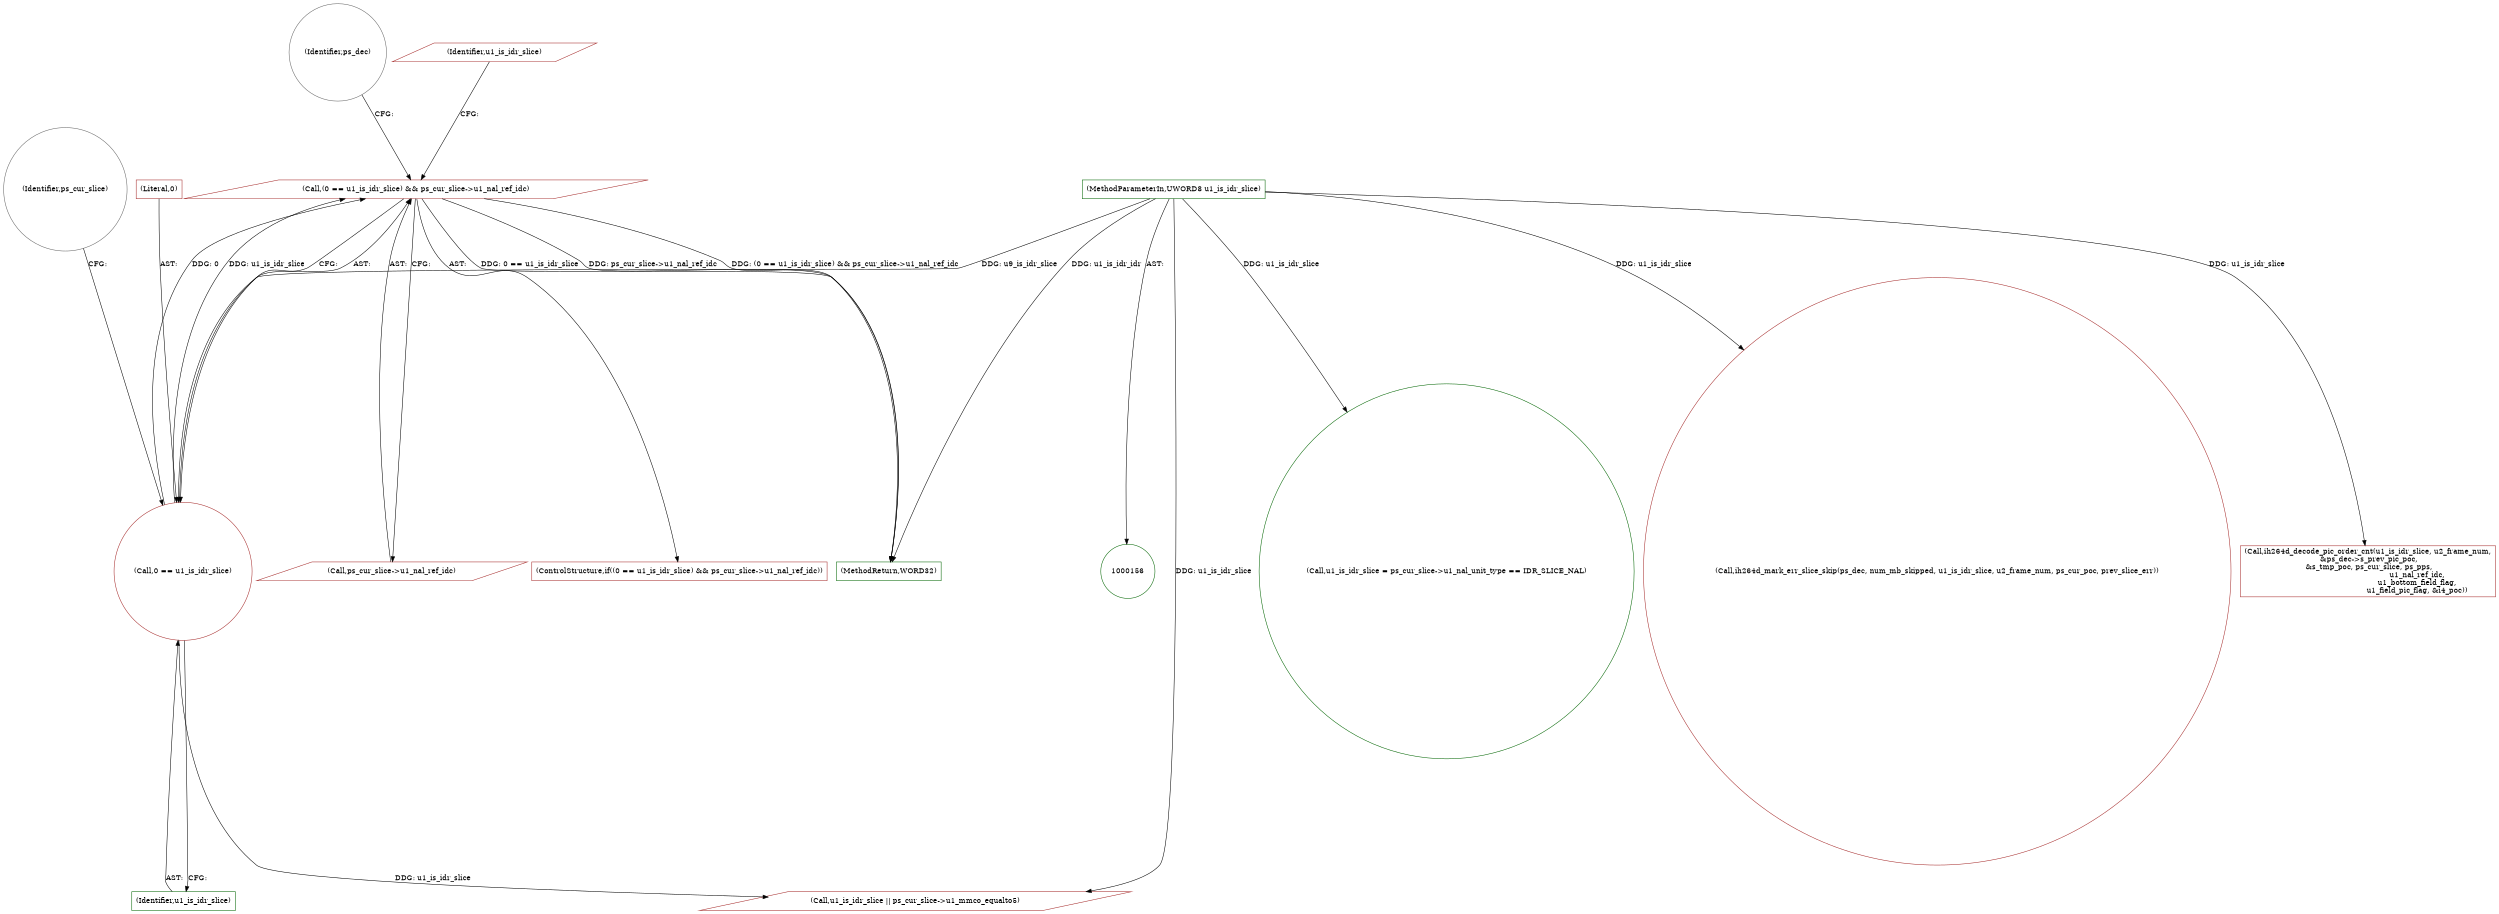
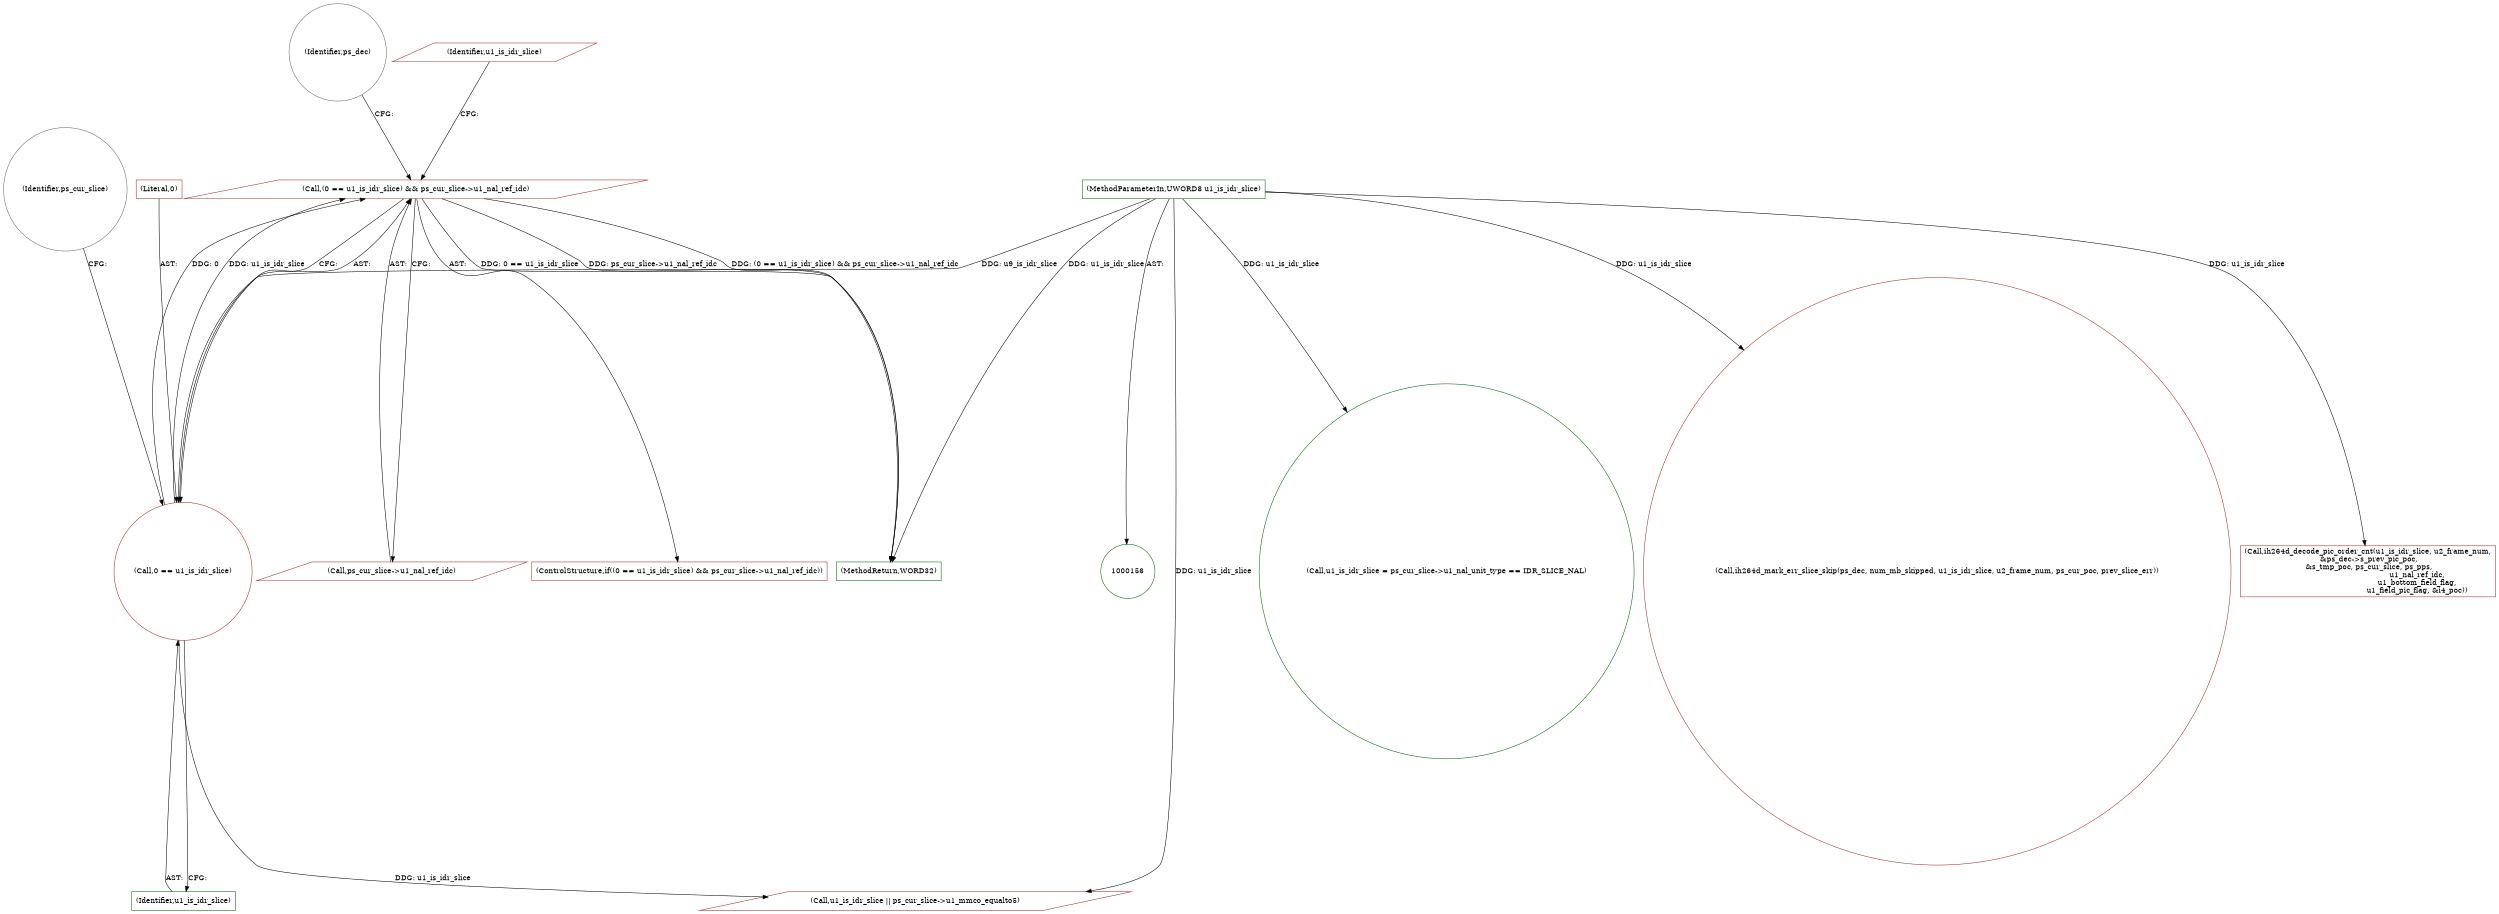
edge "(MethodParameterIn,UWORD8 u1_is_idr_slice)" -> "(MethodReturn,WORD32)": label "DDG: u1_is_idr_idr" -> "DDG: u1_is_idr_slice"
